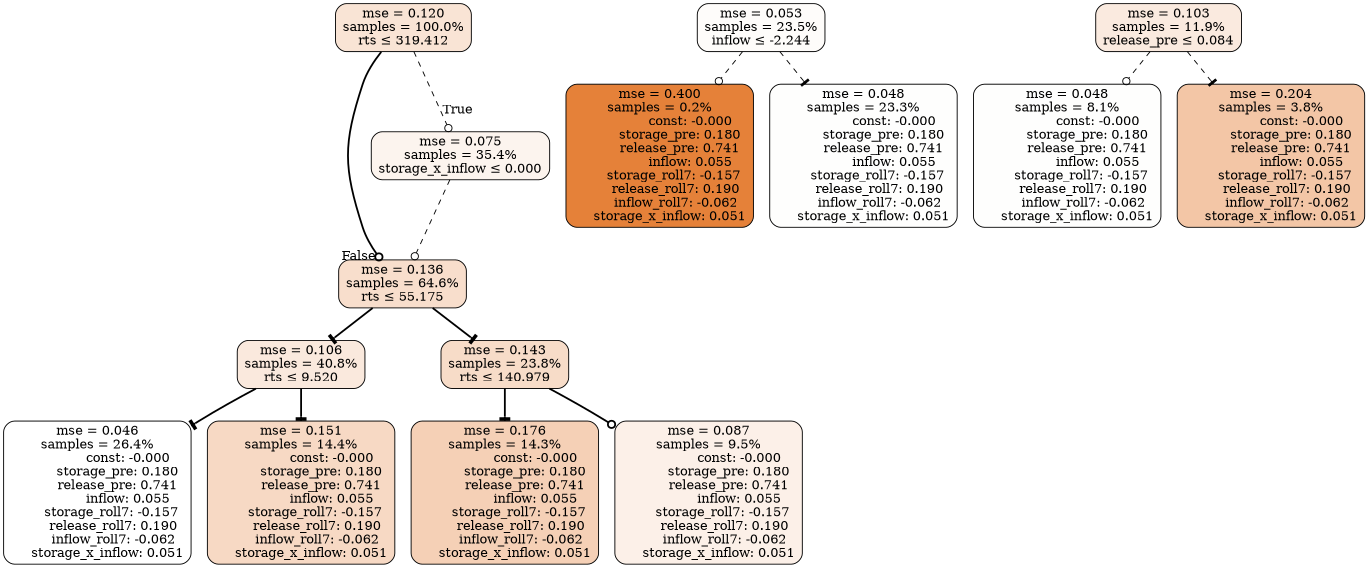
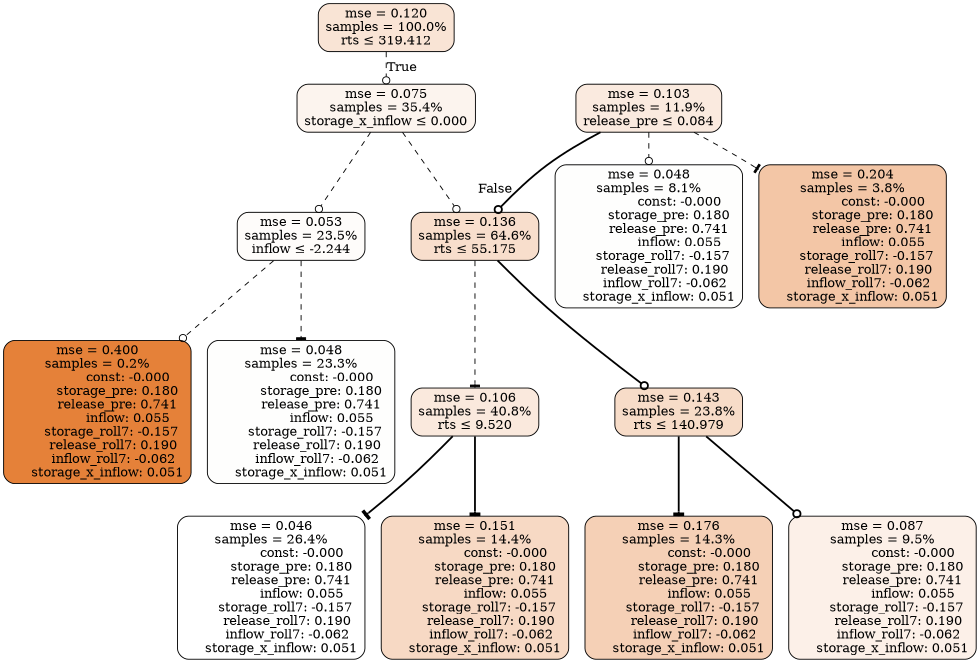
edge "mse = 0.120 samples = 100.0% rts ≤ 319.412" -> "mse = 0.136 samples = 64.6% rts ≤ 55.175": now "mse = 0.103 samples = 11.9% release_pre ≤ 0.084" -> "mse = 0.136 samples = 64.6% rts ≤ 55.175"
edge "mse = 0.075 samples = 35.4% storage_x_inflow ≤ 0.000" -> "mse = 0.053 samples = 23.5% inflow ≤ -2.244": added
edge "mse = 0.136 samples = 64.6% rts ≤ 55.175" -> "mse = 0.106 samples = 40.8% rts ≤ 9.520": style bold -> dashed
edge "mse = 0.136 samples = 64.6% rts ≤ 55.175" -> "mse = 0.143 samples = 23.8% rts ≤ 140.979": arrowhead tee -> odot
